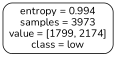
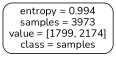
node "entropy = 0.994": text "class = low" -> "class = samples"
